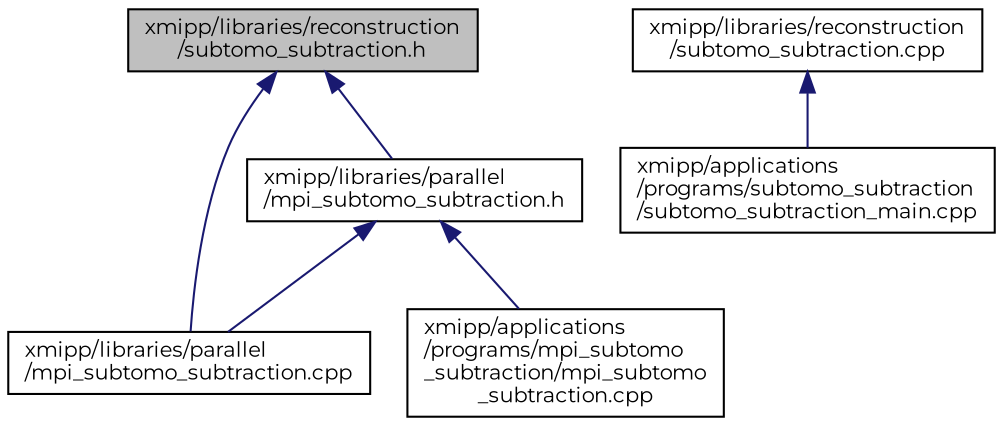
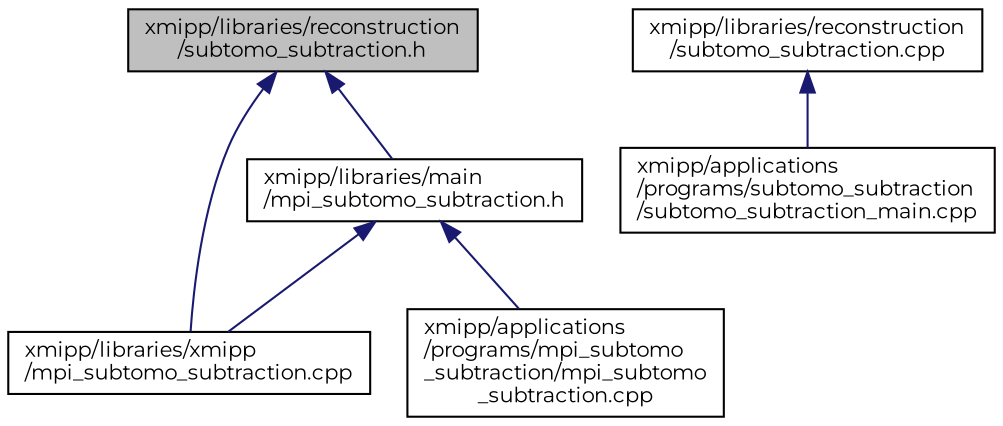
node "xmipp/libraries/parallel /mpi_subtomo_subtraction.h": label "xmipp/libraries/parallel /mpi_subtomo_subtraction.h" -> "xmipp/libraries/main /mpi_subtomo_subtraction.h"
node "xmipp/libraries/parallel /mpi_subtomo_subtraction.cpp": label "xmipp/libraries/parallel /mpi_subtomo_subtraction.cpp" -> "xmipp/libraries/xmipp /mpi_subtomo_subtraction.cpp"
